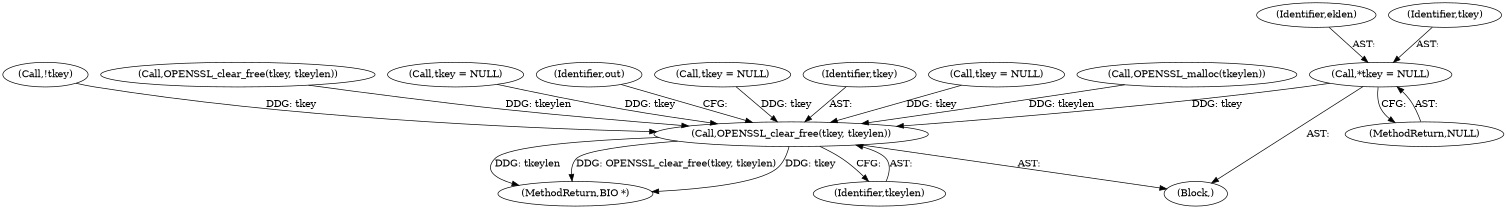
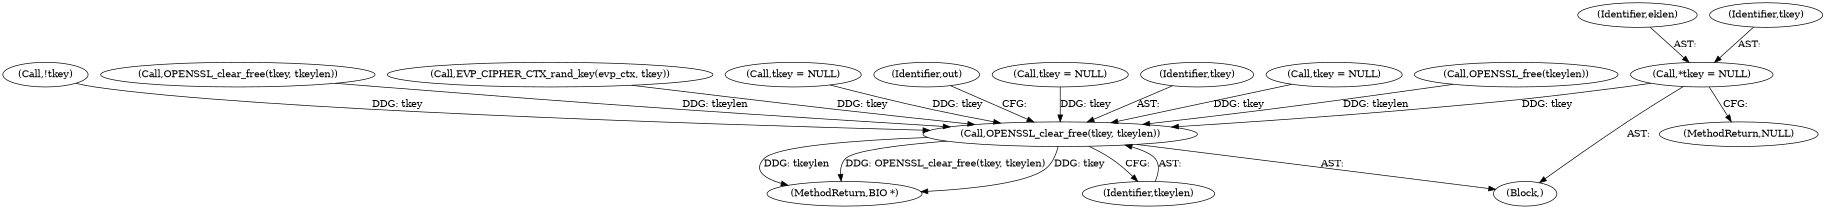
node "(Call,EVP_CIPHER_CTX_rand_key(evp_ctx, tkey))": added
node "(Call,OPENSSL_malloc(tkeylen))": label "(Call,OPENSSL_malloc(tkeylen))" -> "(Call,OPENSSL_free(tkeylen))"
edge "(MethodReturn,NULL)" -> "(Call,*tkey = NULL)": removed, label "AST:"
